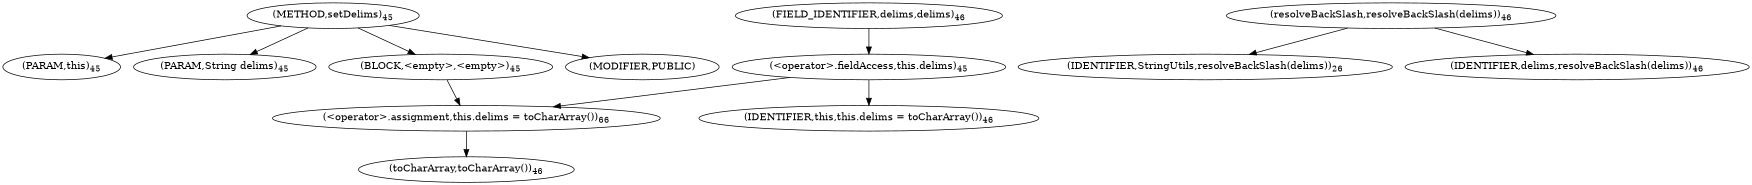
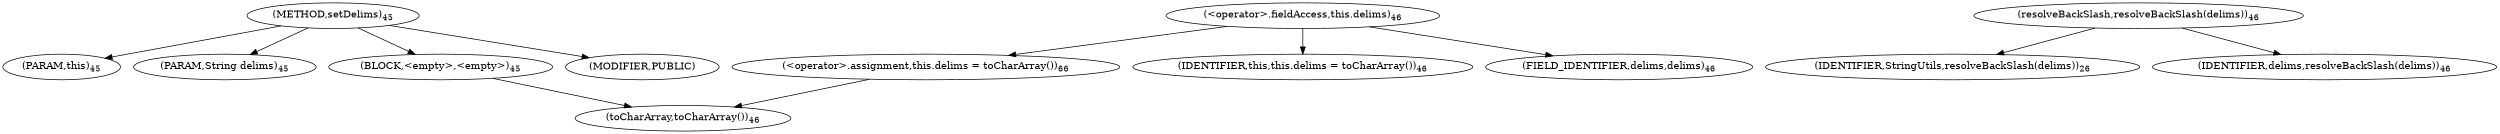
edge "(FIELD_IDENTIFIER,delims,delims)" -> "(<operator>.fieldAccess,this.delims)": reversed
node "(<operator>.fieldAccess,this.delims)": text "45" -> "46"
edge "(BLOCK,<empty>,<empty>)" -> "(<operator>.assignment,this.delims = toCharArray())": now "(BLOCK,<empty>,<empty>)" -> "(toCharArray,toCharArray())"
